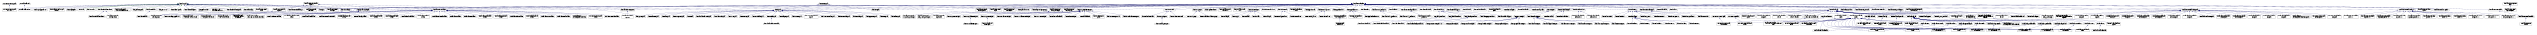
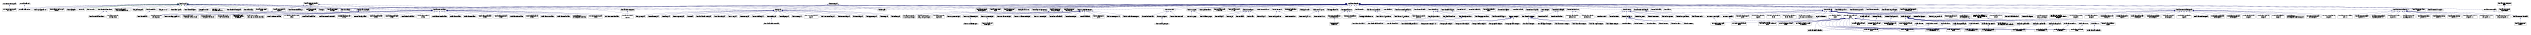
node "Poco::BundleDirectory::RegExpValidator": label "Poco::BundleDirectory::RegExpValidator" -> "Poco::Util::RegExpValidator"
